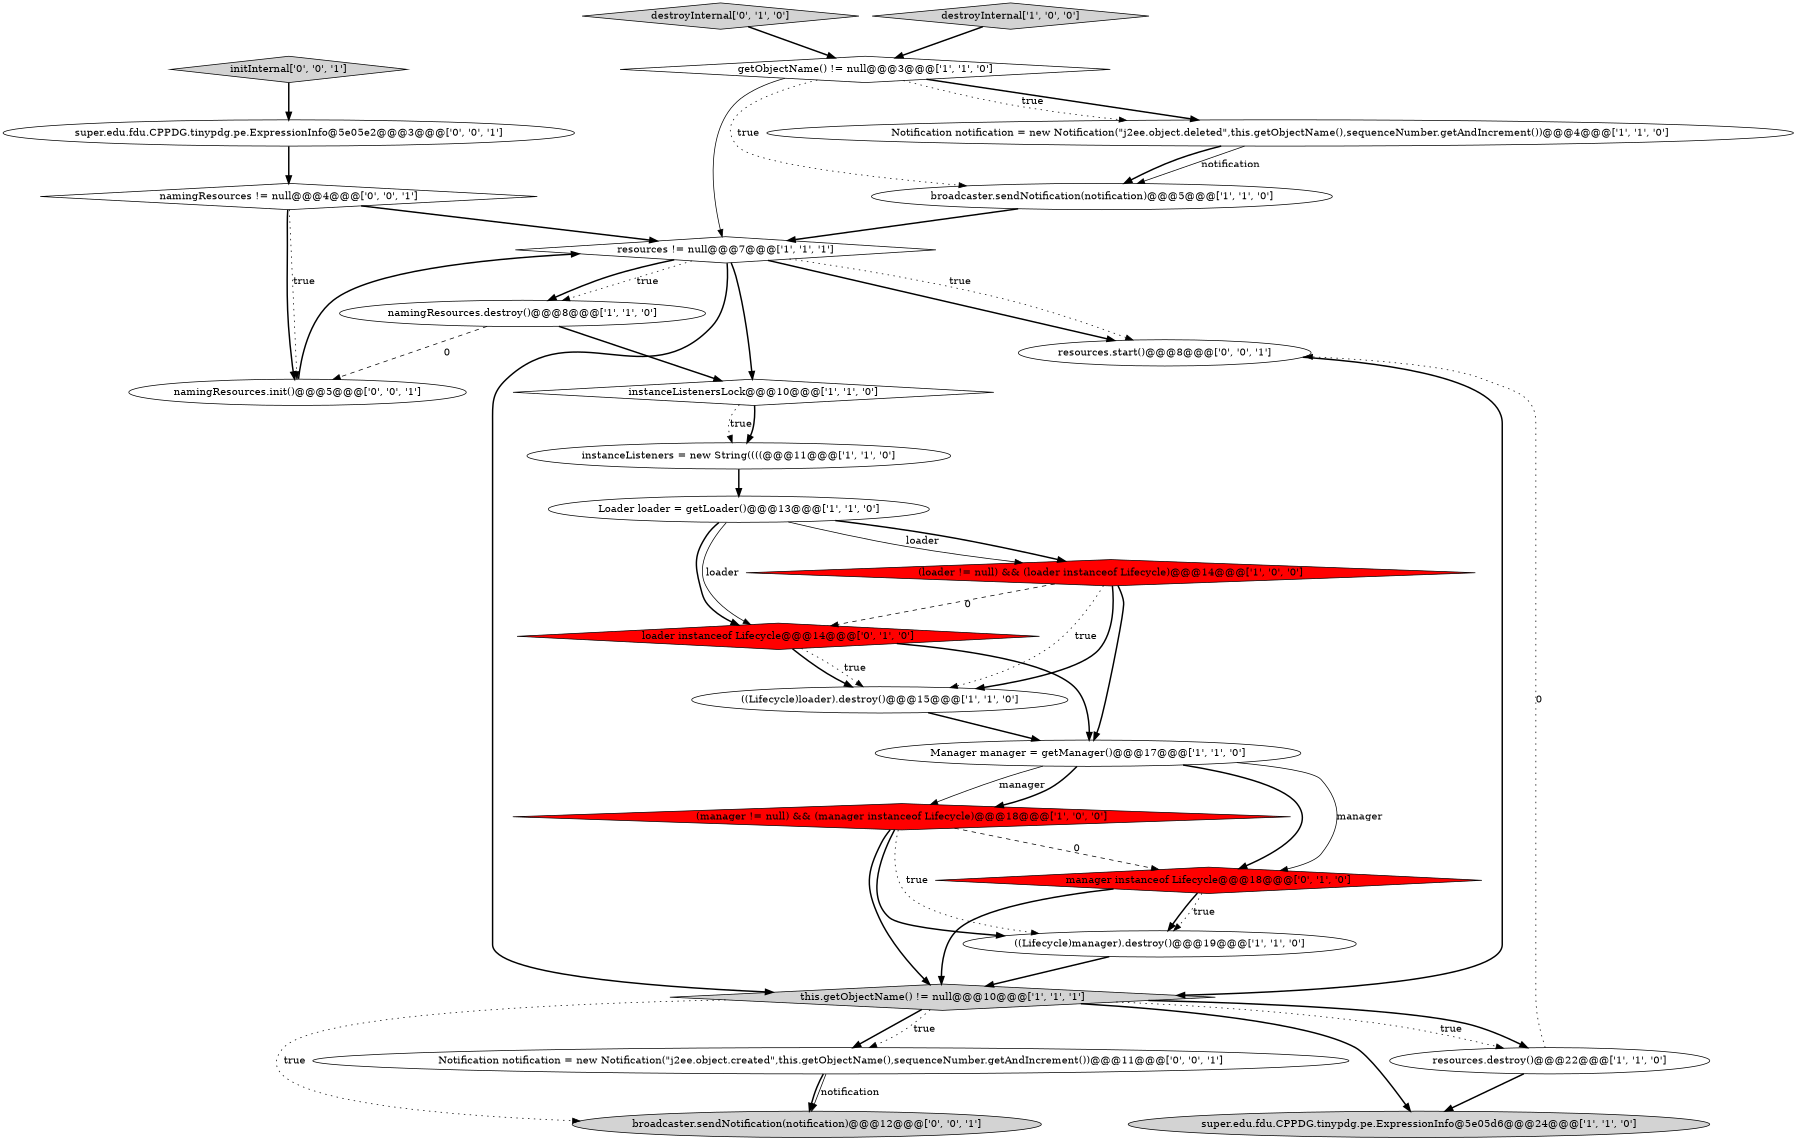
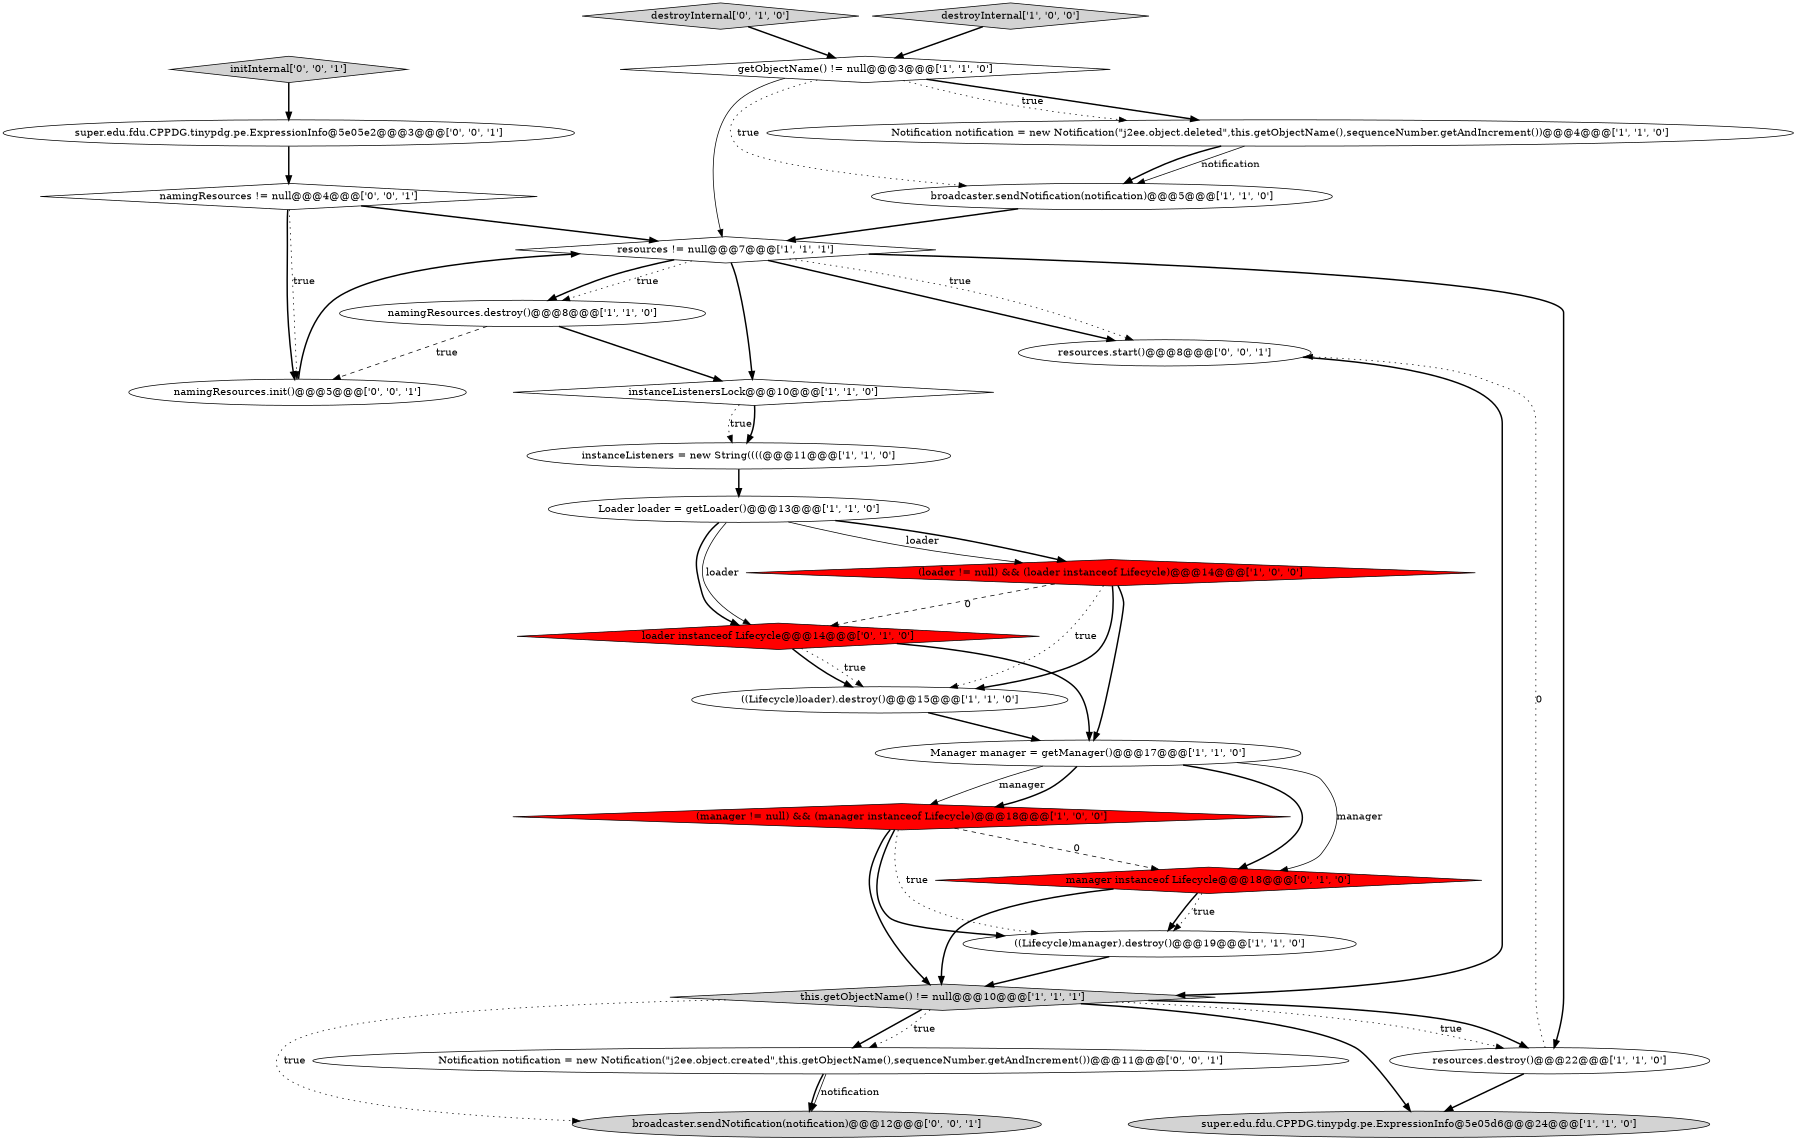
edge "namingResources.destroy()@@@8@@@['1', '1', '0']" -> "namingResources.init()@@@5@@@['0', '0', '1']": label "0" -> "true"
edge "resources != null@@@7@@@['1', '1', '1']" -> "this.getObjectName() != null@@@10@@@['1', '1', '1']": now "resources != null@@@7@@@['1', '1', '1']" -> "resources.destroy()@@@22@@@['1', '1', '0']"
